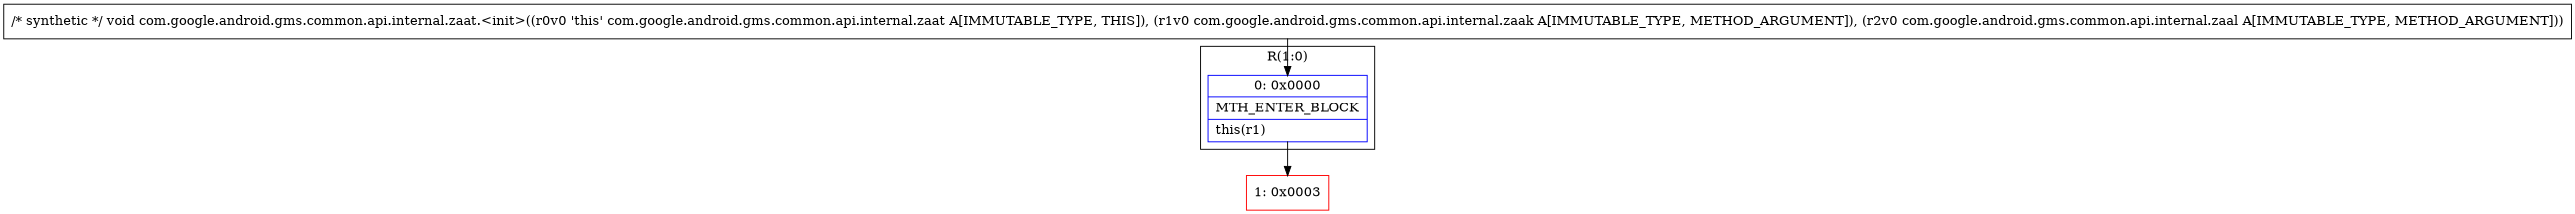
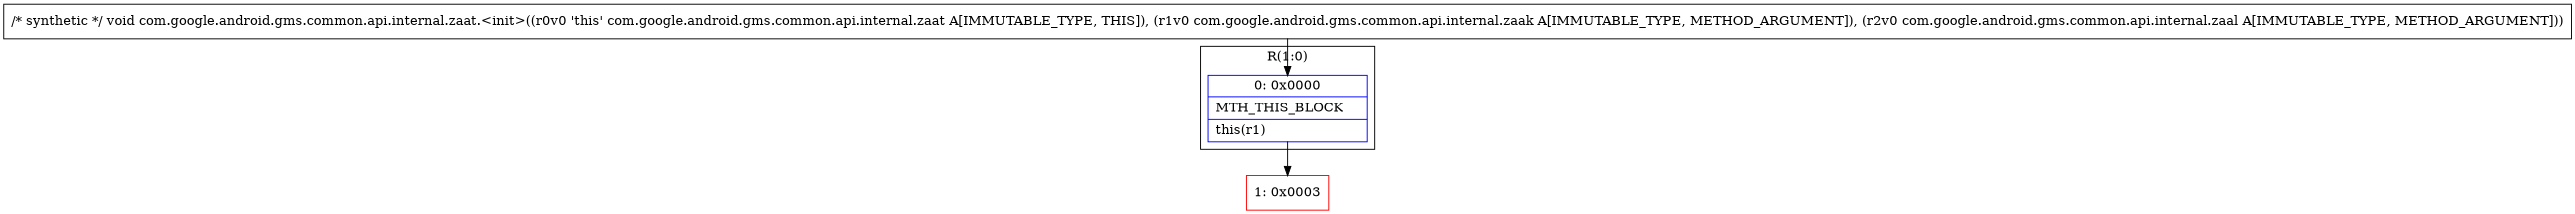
node "0: 0x0000": text "MTH_ENTER_BLOCK" -> "MTH_THIS_BLOCK"
